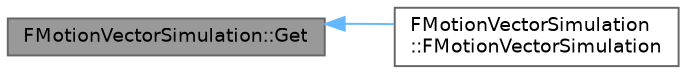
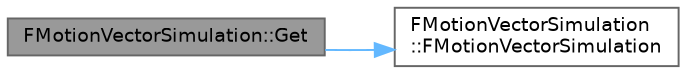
edge "FMotionVectorSimulation ::FMotionVectorSimulation" -> "FMotionVectorSimulation::Get": reversed
